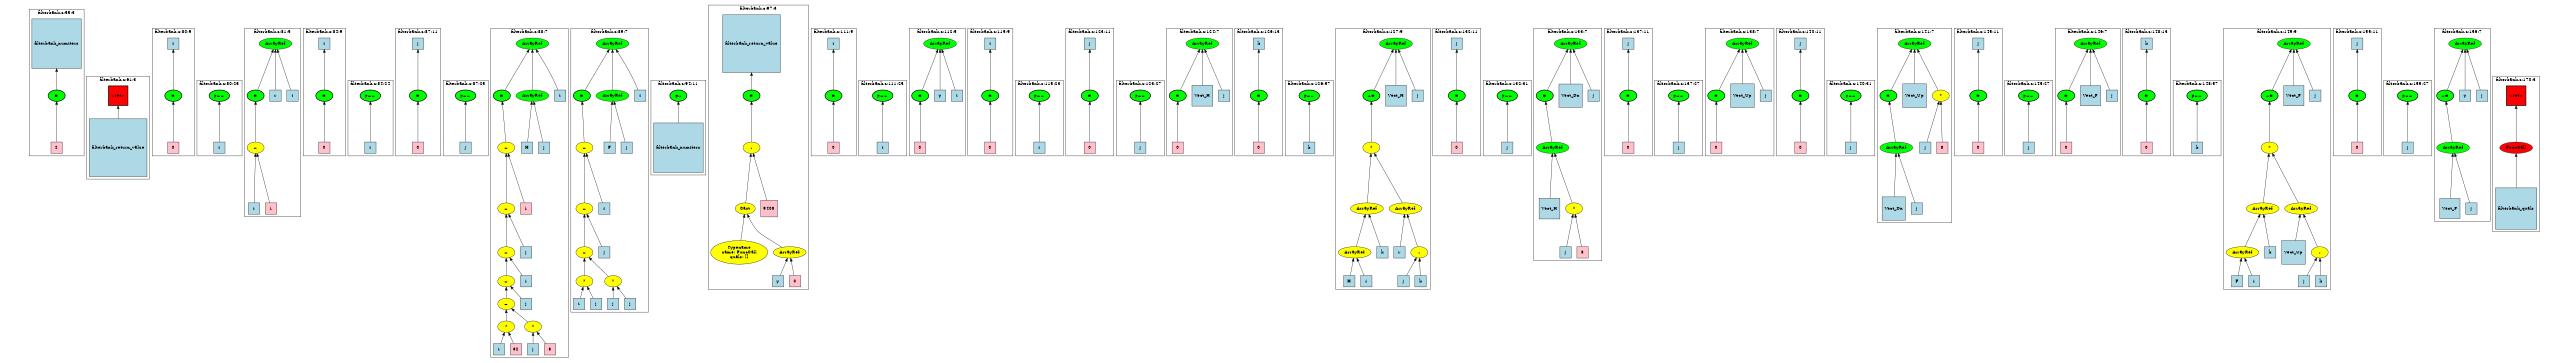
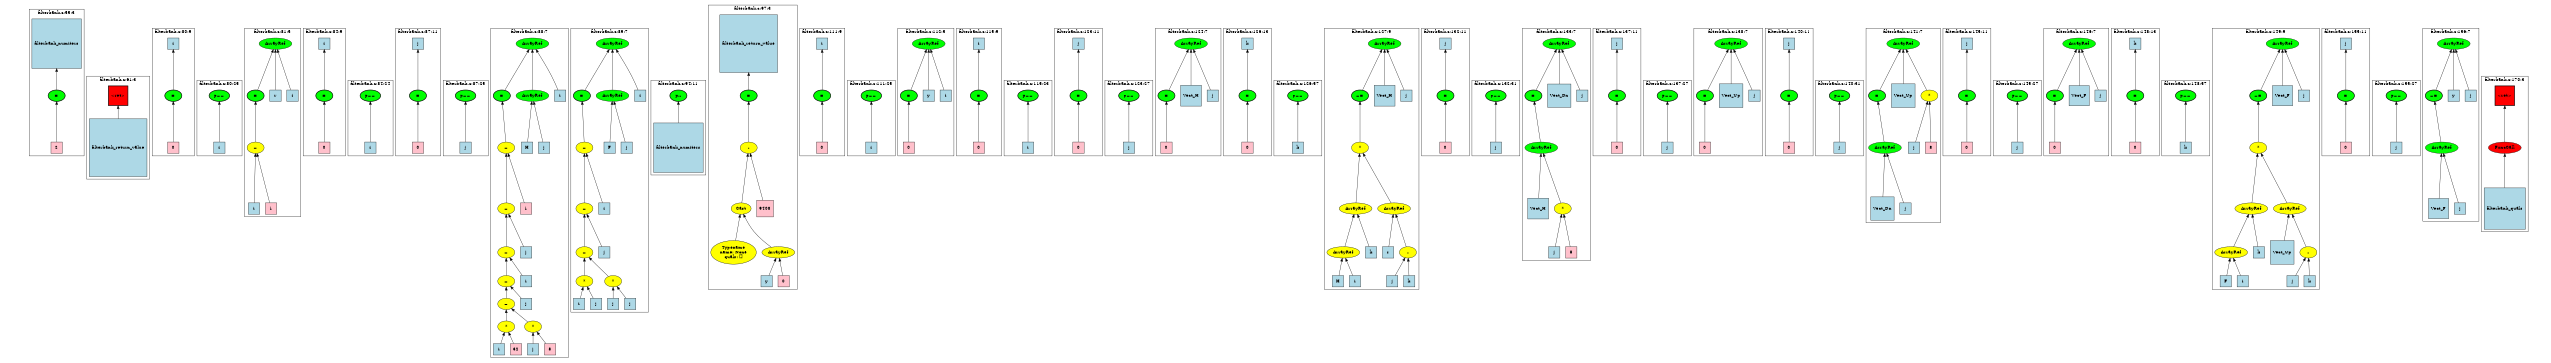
node "Typename name: FuncCall quals: []": label "Typename name: FuncCall quals: []" -> "Typename name: None quals: []"
